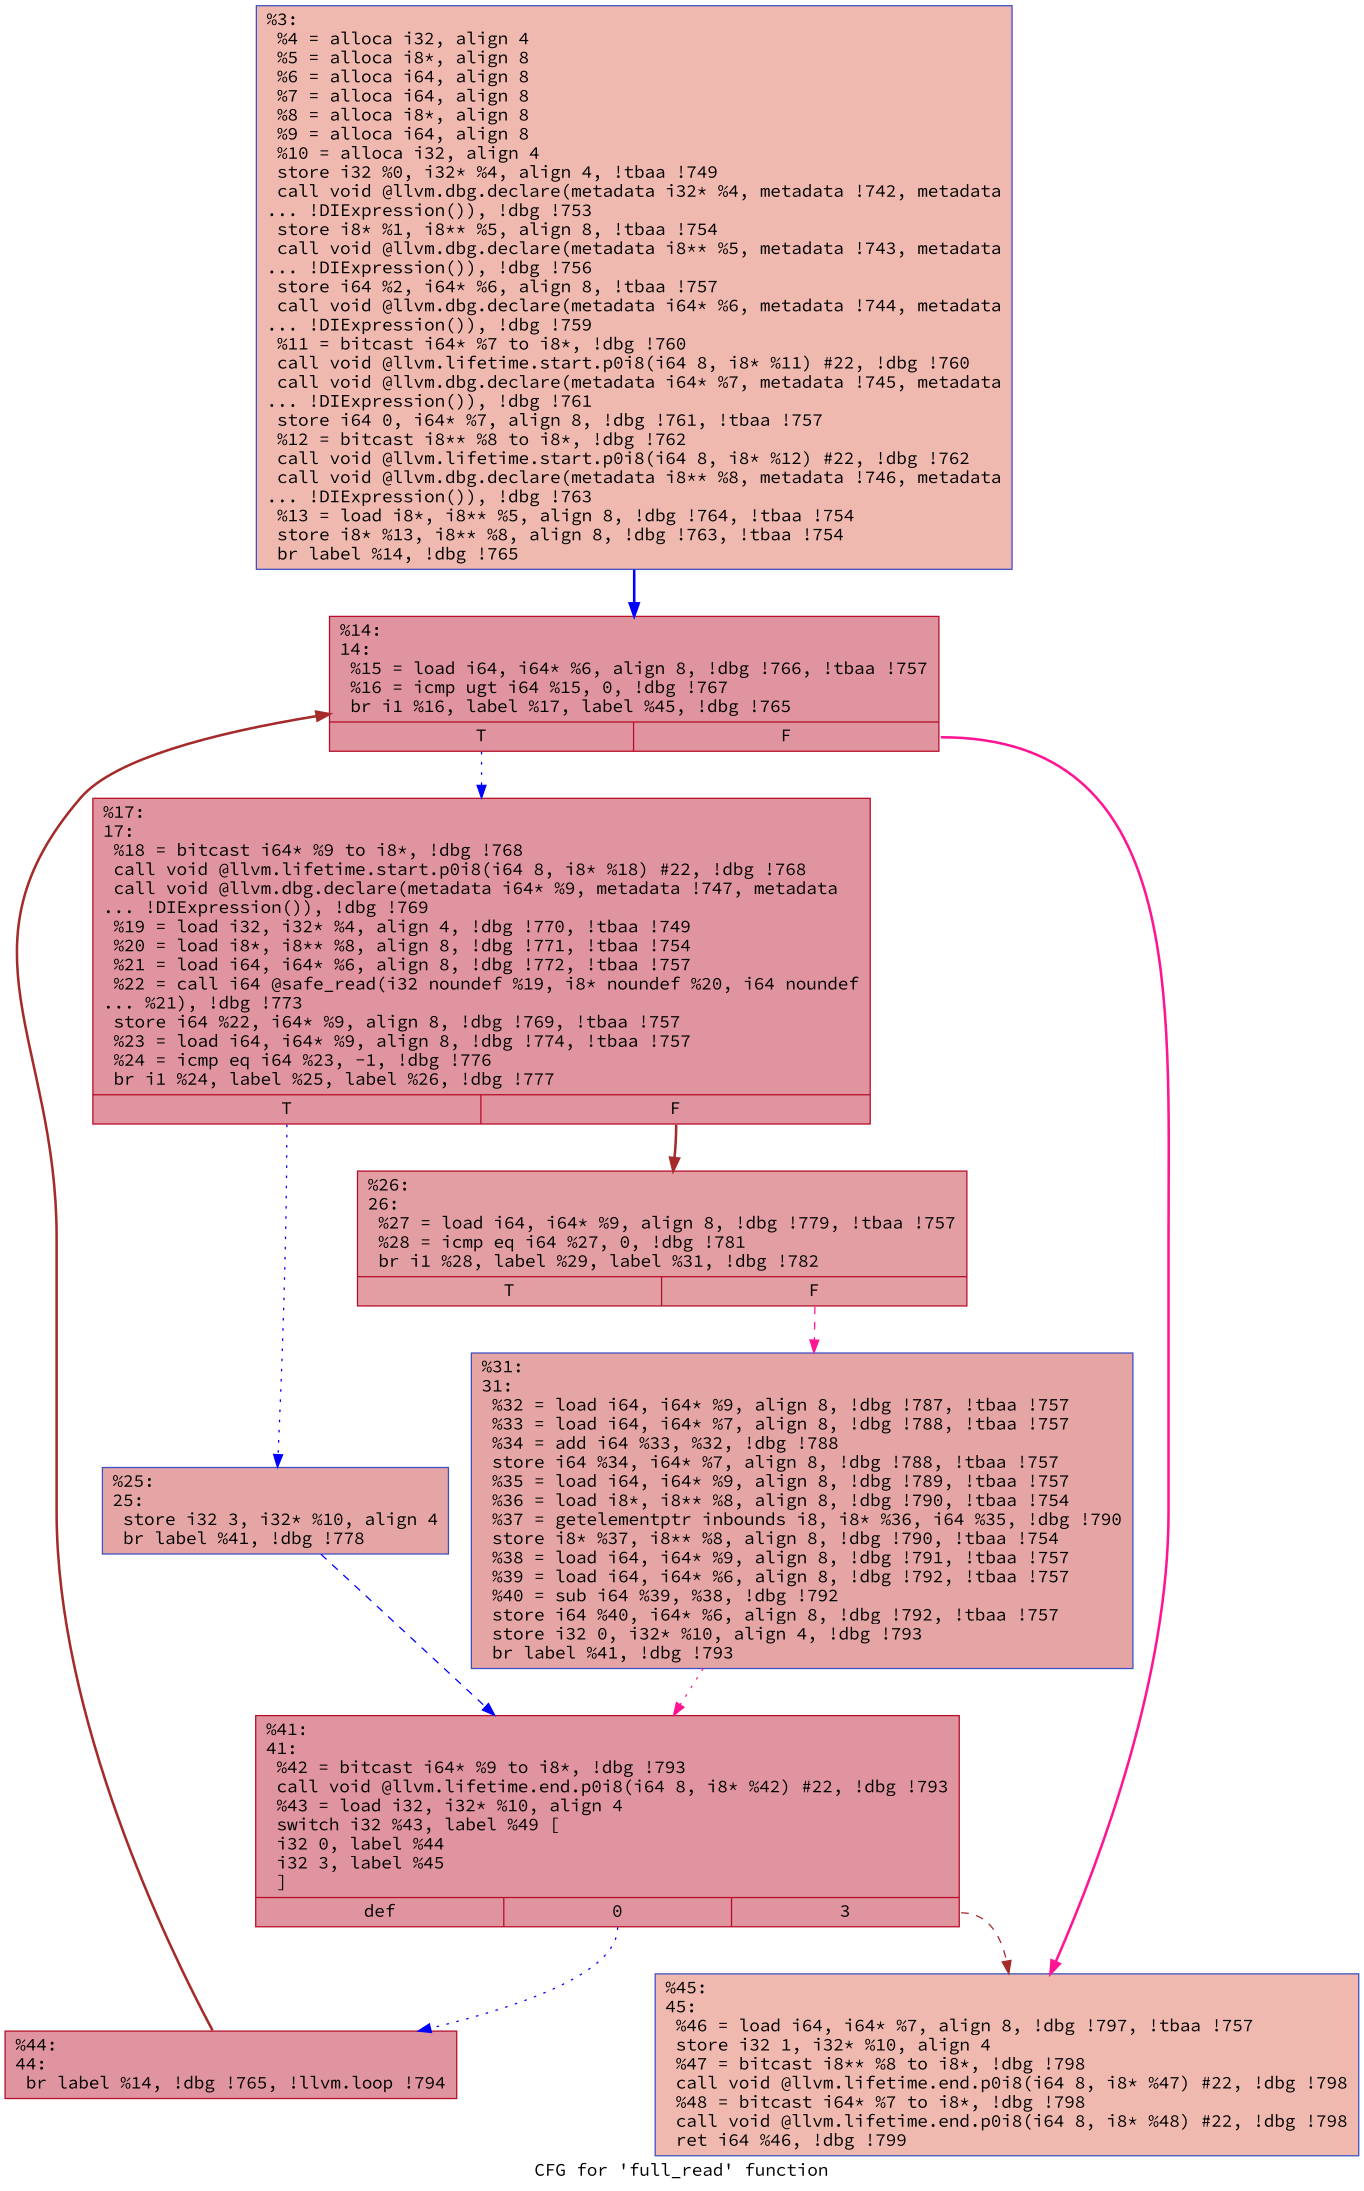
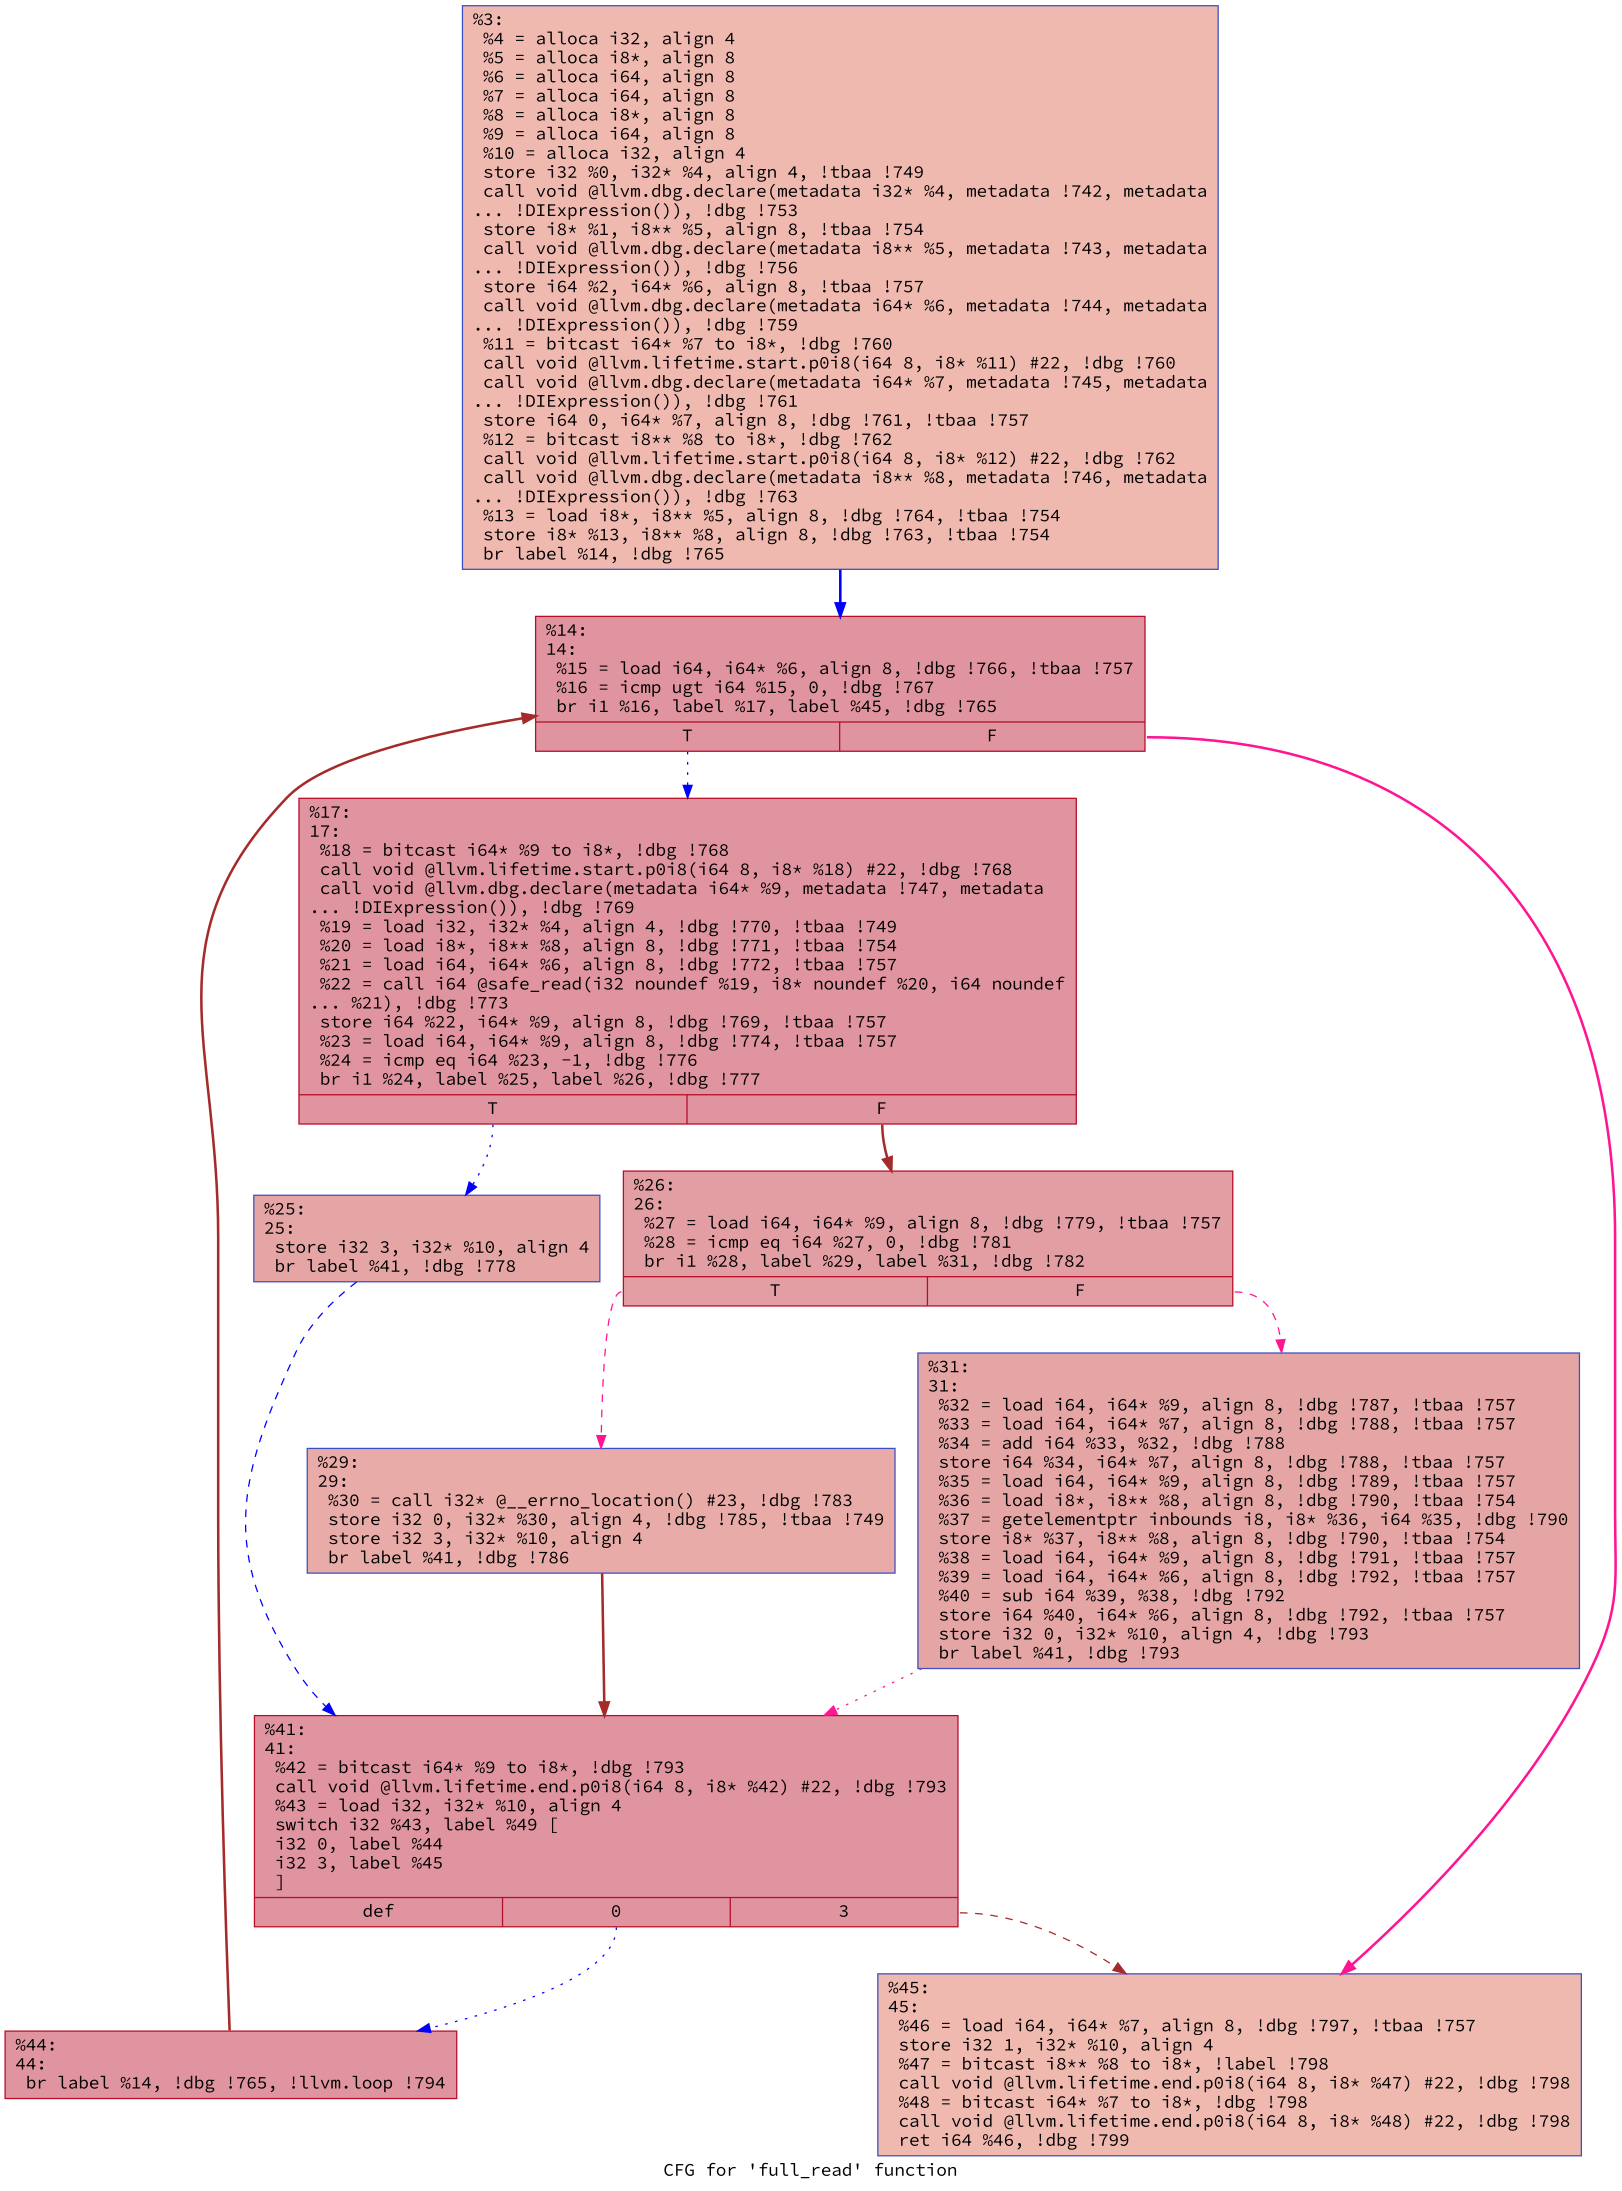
node "%29:": added
node "%45:": text "%47 = bitcast i8** %8 to i8*, !dbg !798" -> "%47 = bitcast i8** %8 to i8*, !label !798"
